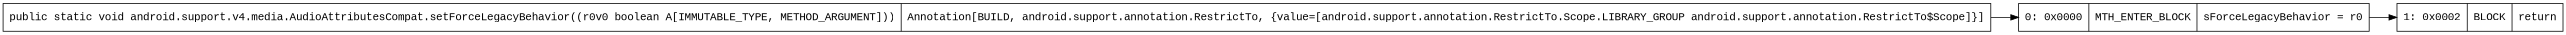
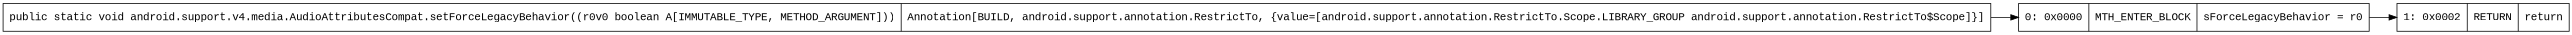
node "1: 0x0002": text "BLOCK" -> "RETURN"
